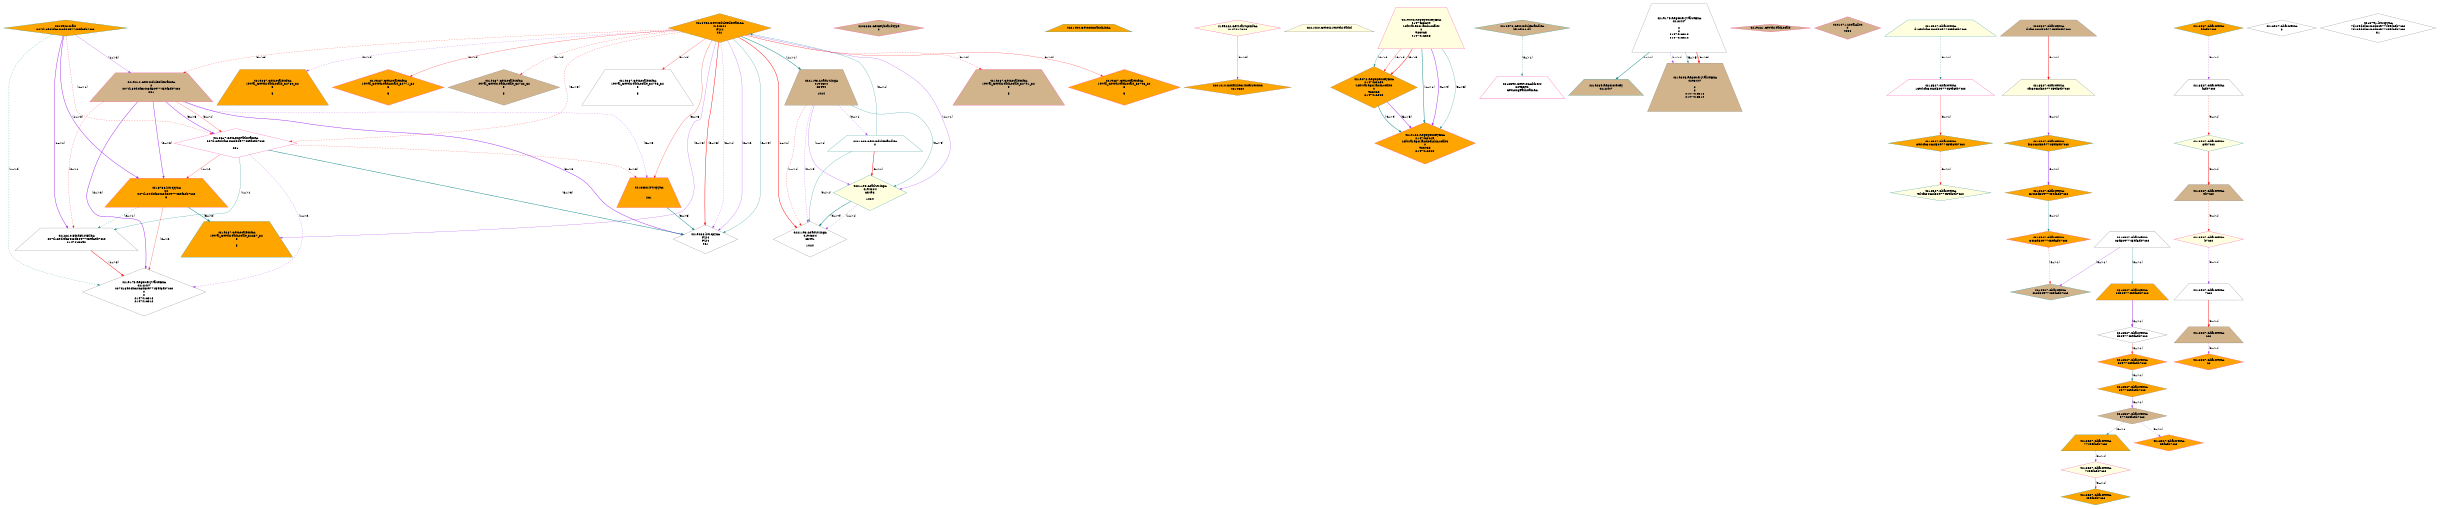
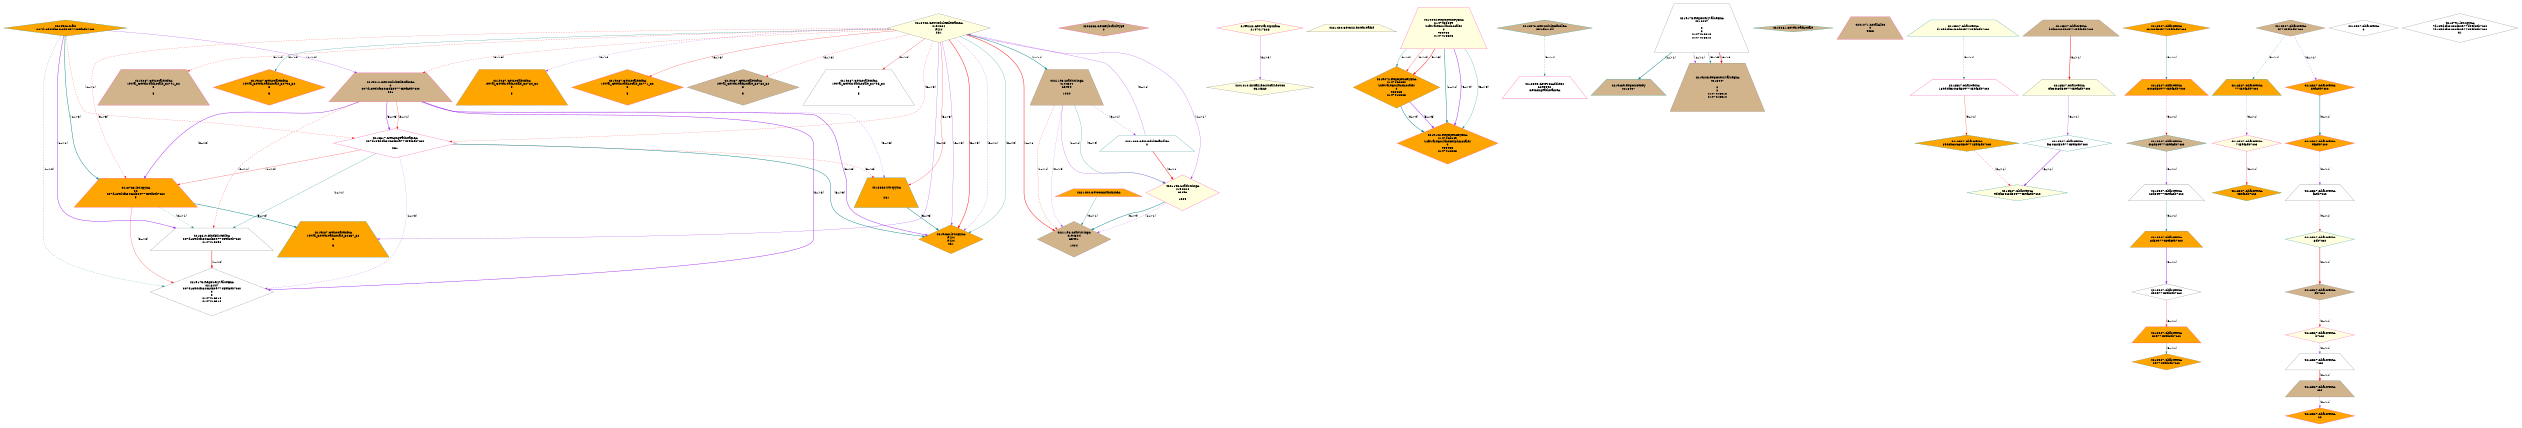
node "4218442.GetModuleFileNameA 4194304 PZM 261": fillcolor orange -> lightyellow
node "4221400.GetCommandLineA": color teal -> deeppink
node "4219281.GetThreadLocale": color deeppink -> teal
node "4201071.LocalAlloc 0 4088": shape diamond -> trapezium
node "4238527.CharNextA d4fc34c8d50977459f6eb7cc0": label "4238527.CharNextA d4fc34c8d50977459f6eb7cc0" -> "4218527.CharNextA d4fc34c8d50977459f6eb7cc0"
node "4218527.CharNextA 9f6eb7cc0": color teal -> deeppink
edge "4218442.GetModuleFileNameA 4194304 PZM 261" -> "4218738.lstrcpynA 00 007d139d4fc34c8d50977459f6eb7cc0 3": added, label "(0-->3)"
edge "4218442.GetModuleFileNameA 4194304 PZM 261" -> "4219287.GetLocaleInfoA retval_GetThreadLocale_32798_32 3 5": color red -> teal
edge "4221640.GetModuleHandleA 0" -> "4218442.GetModuleFileNameA 4194304 PZM 261": color teal -> purple
node "4201010.InitializeCriticalSection 4314560": fillcolor orange -> lightyellow
node "4219205.RegQueryValueExA 4298447 0 0 2147416318 2147416312": label "4219205.RegQueryValueExA 4298447 0 0 2147416318 2147416312" -> "4219205.RegQueryValueExA 4218447 0 0 2147416318 2147416312"
edge "4218527.CharNextA 59f6eb7cc0" -> "4218527.CharNextA 9f6eb7cc0": added, label "(0-->1)"
edge "4304948.main 007d139d4fc34c8d50977459f6eb7cc0" -> "4218738.lstrcpynA 00 007d139d4fc34c8d50977459f6eb7cc0 3": color purple -> teal
node "4218527.CharNextA fc34c8d50977459f6eb7cc0": fillcolor orange -> white
edge "4218527.CharNextA fc34c8d50977459f6eb7cc0" -> "4218527.CharNextA c34c8d50977459f6eb7cc0": now "4218527.CharNextA fc34c8d50977459f6eb7cc0" -> "4218527.CharNextA 9d4fc34c8d50977459f6eb7cc0"
edge "4221640.GetModuleHandleA 0" -> "4221193.LoadStringA 4194304 65491 1024": now "4221400.GetCommandLineA" -> "4221193.LoadStringA 4194304 65491 1024"
node "4218638.lstrcpynA 261": color deeppink -> teal
node "4221193.LoadStringA 4194304 65493 1024": color teal -> deeppink
node "4218527.CharNextA eb7cc0": shape trapezium -> diamond
node "4219268.lstrcpynA PZM PZM 261": fillcolor white -> orange
node "4221193.LoadStringA 4194304 65491 1024": fillcolor white -> tan
node "4218527.CharNextA 34c8d50977459f6eb7cc0": shape diamond -> trapezium
edge "4218527.CharNextA c8d50977459f6eb7cc0" -> "4218527.CharNextA 4c8d50977459f6eb7cc0": reversed
node "4218527.CharNextA 50977459f6eb7cc0": shape diamond -> trapezium
edge "4218527.CharNextA 0977459f6eb7cc0" -> "4218527.CharNextA 977459f6eb7cc0": removed, label "(0-->1)"
